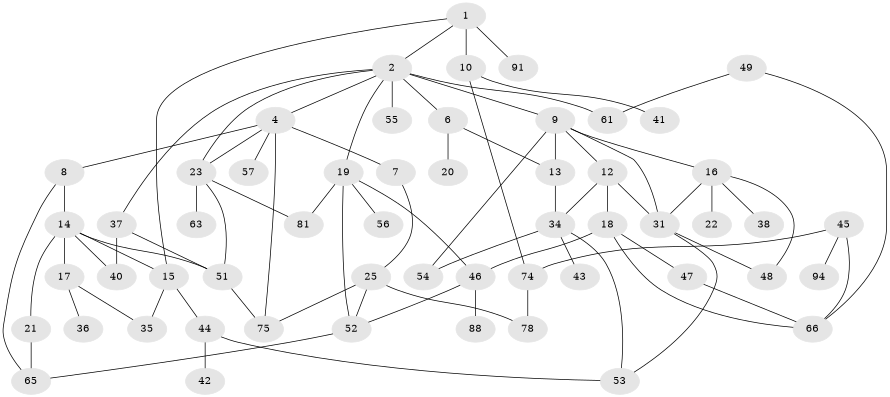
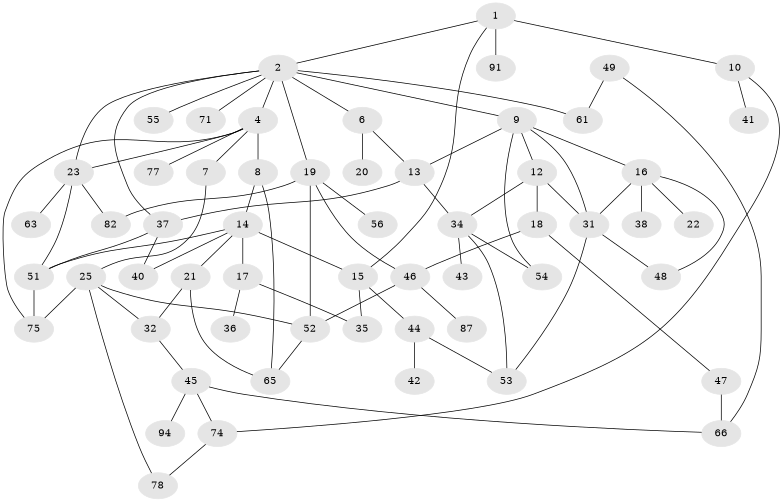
node "71": added
node "57": label "57" -> "77"
edge "13" -- "37": added
node "81": label "81" -> "82"
edge "18" -- "66": removed
node "32": added
node "88": label "88" -> "87"
